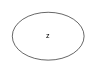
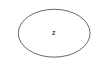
node "z": moved (48, 36) -> (54, 33)
